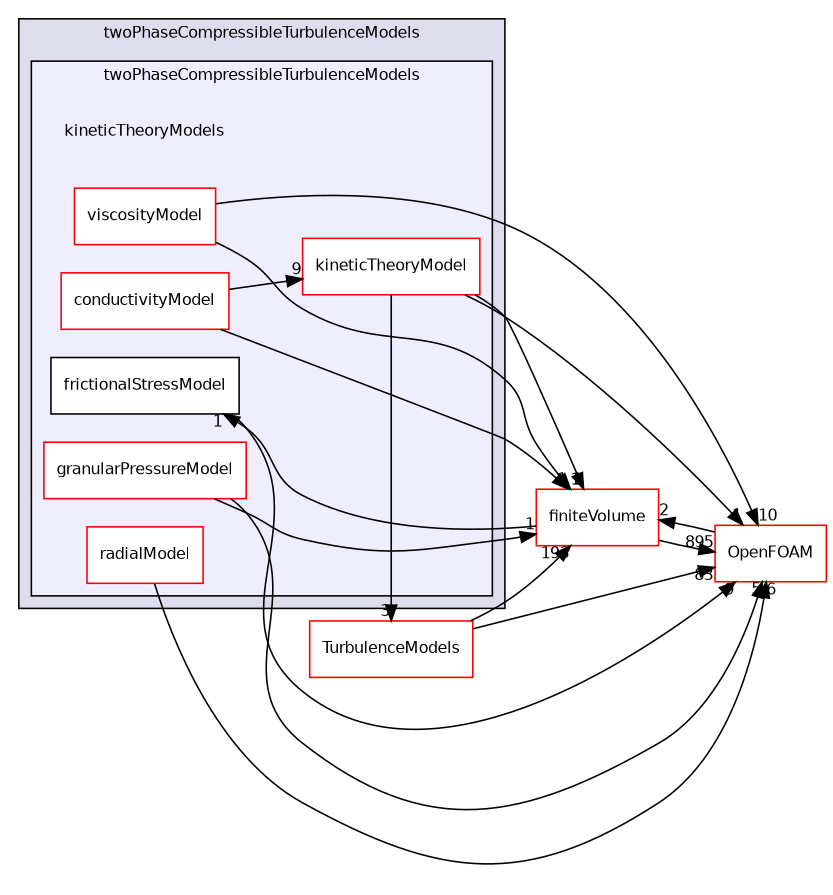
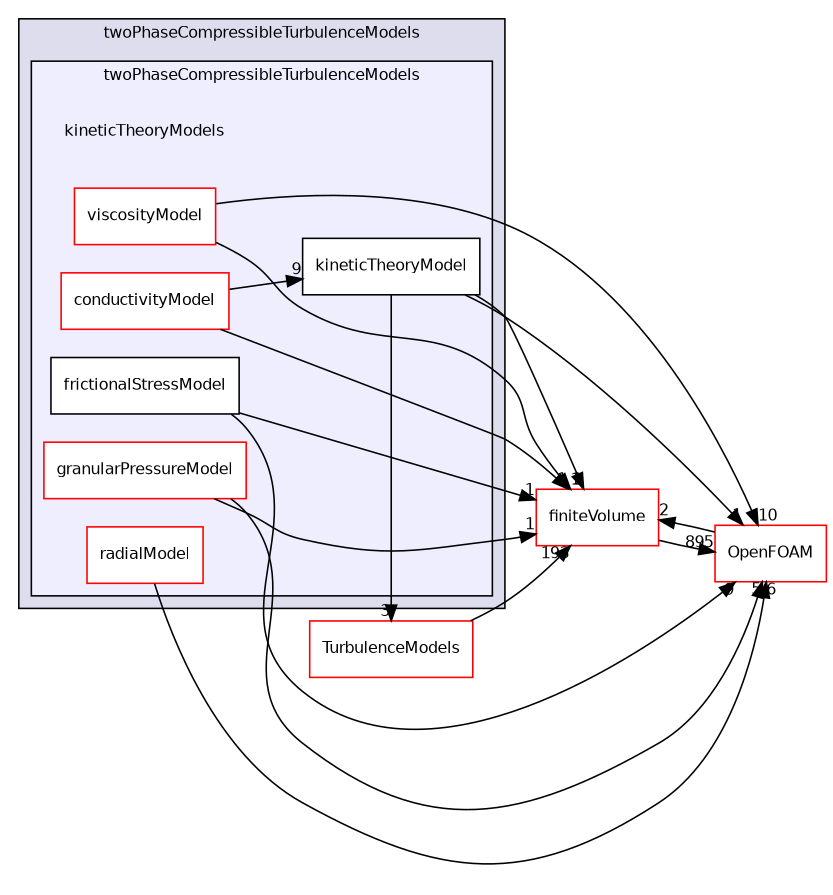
node "kineticTheoryModel": color red -> black
edge "finiteVolume" -> "frictionalStressModel": reversed
edge "TurbulenceModels" -> "OpenFOAM": removed
